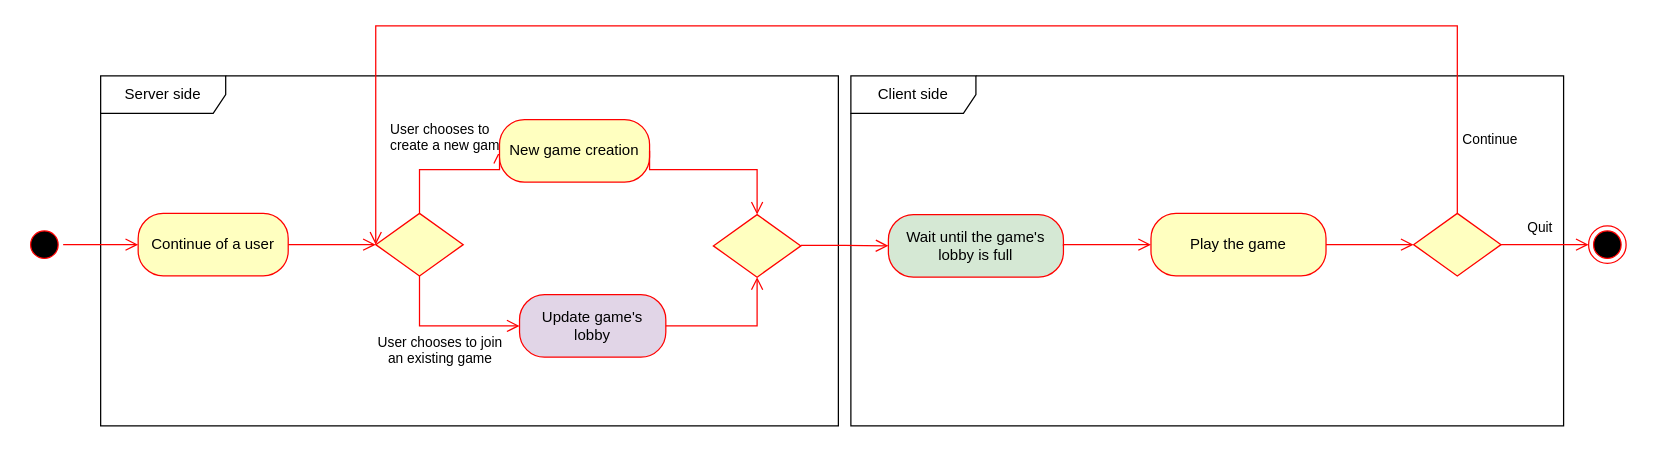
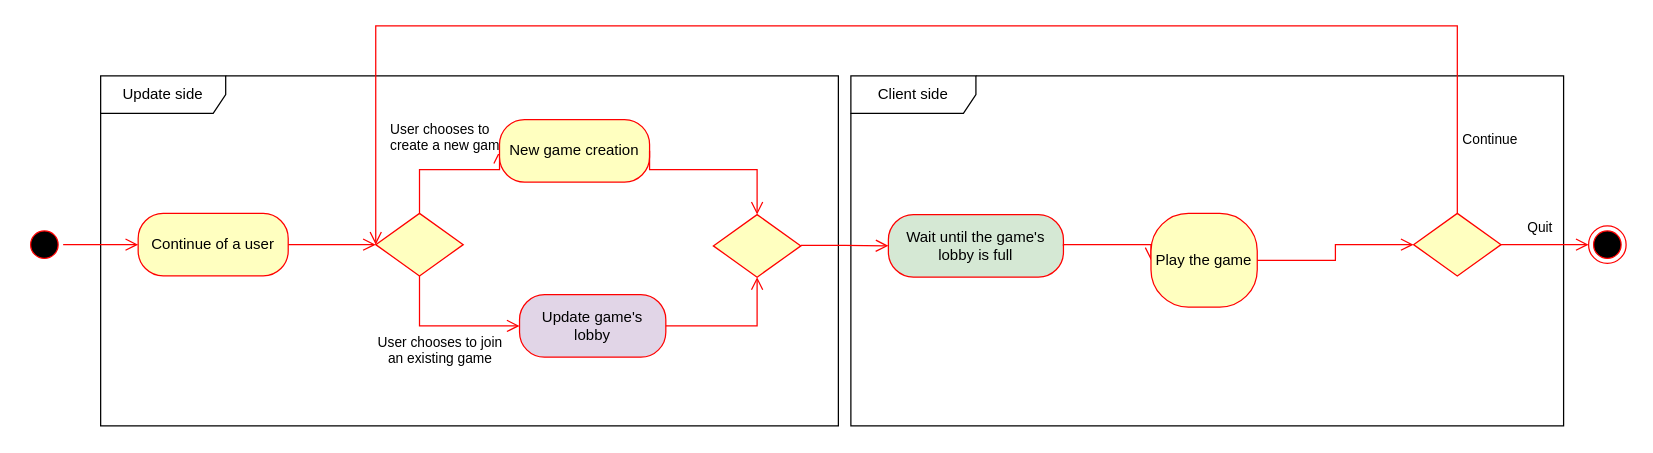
node "Server side": label "Server side" -> "Update side"
node "Play the game": size 175x63 -> 106x94
